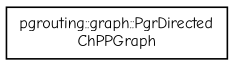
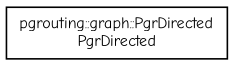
node "pgrouting::graph::PgrDirected ChPPGraph": label "pgrouting::graph::PgrDirected ChPPGraph" -> "pgrouting::graph::PgrDirected PgrDirected"
